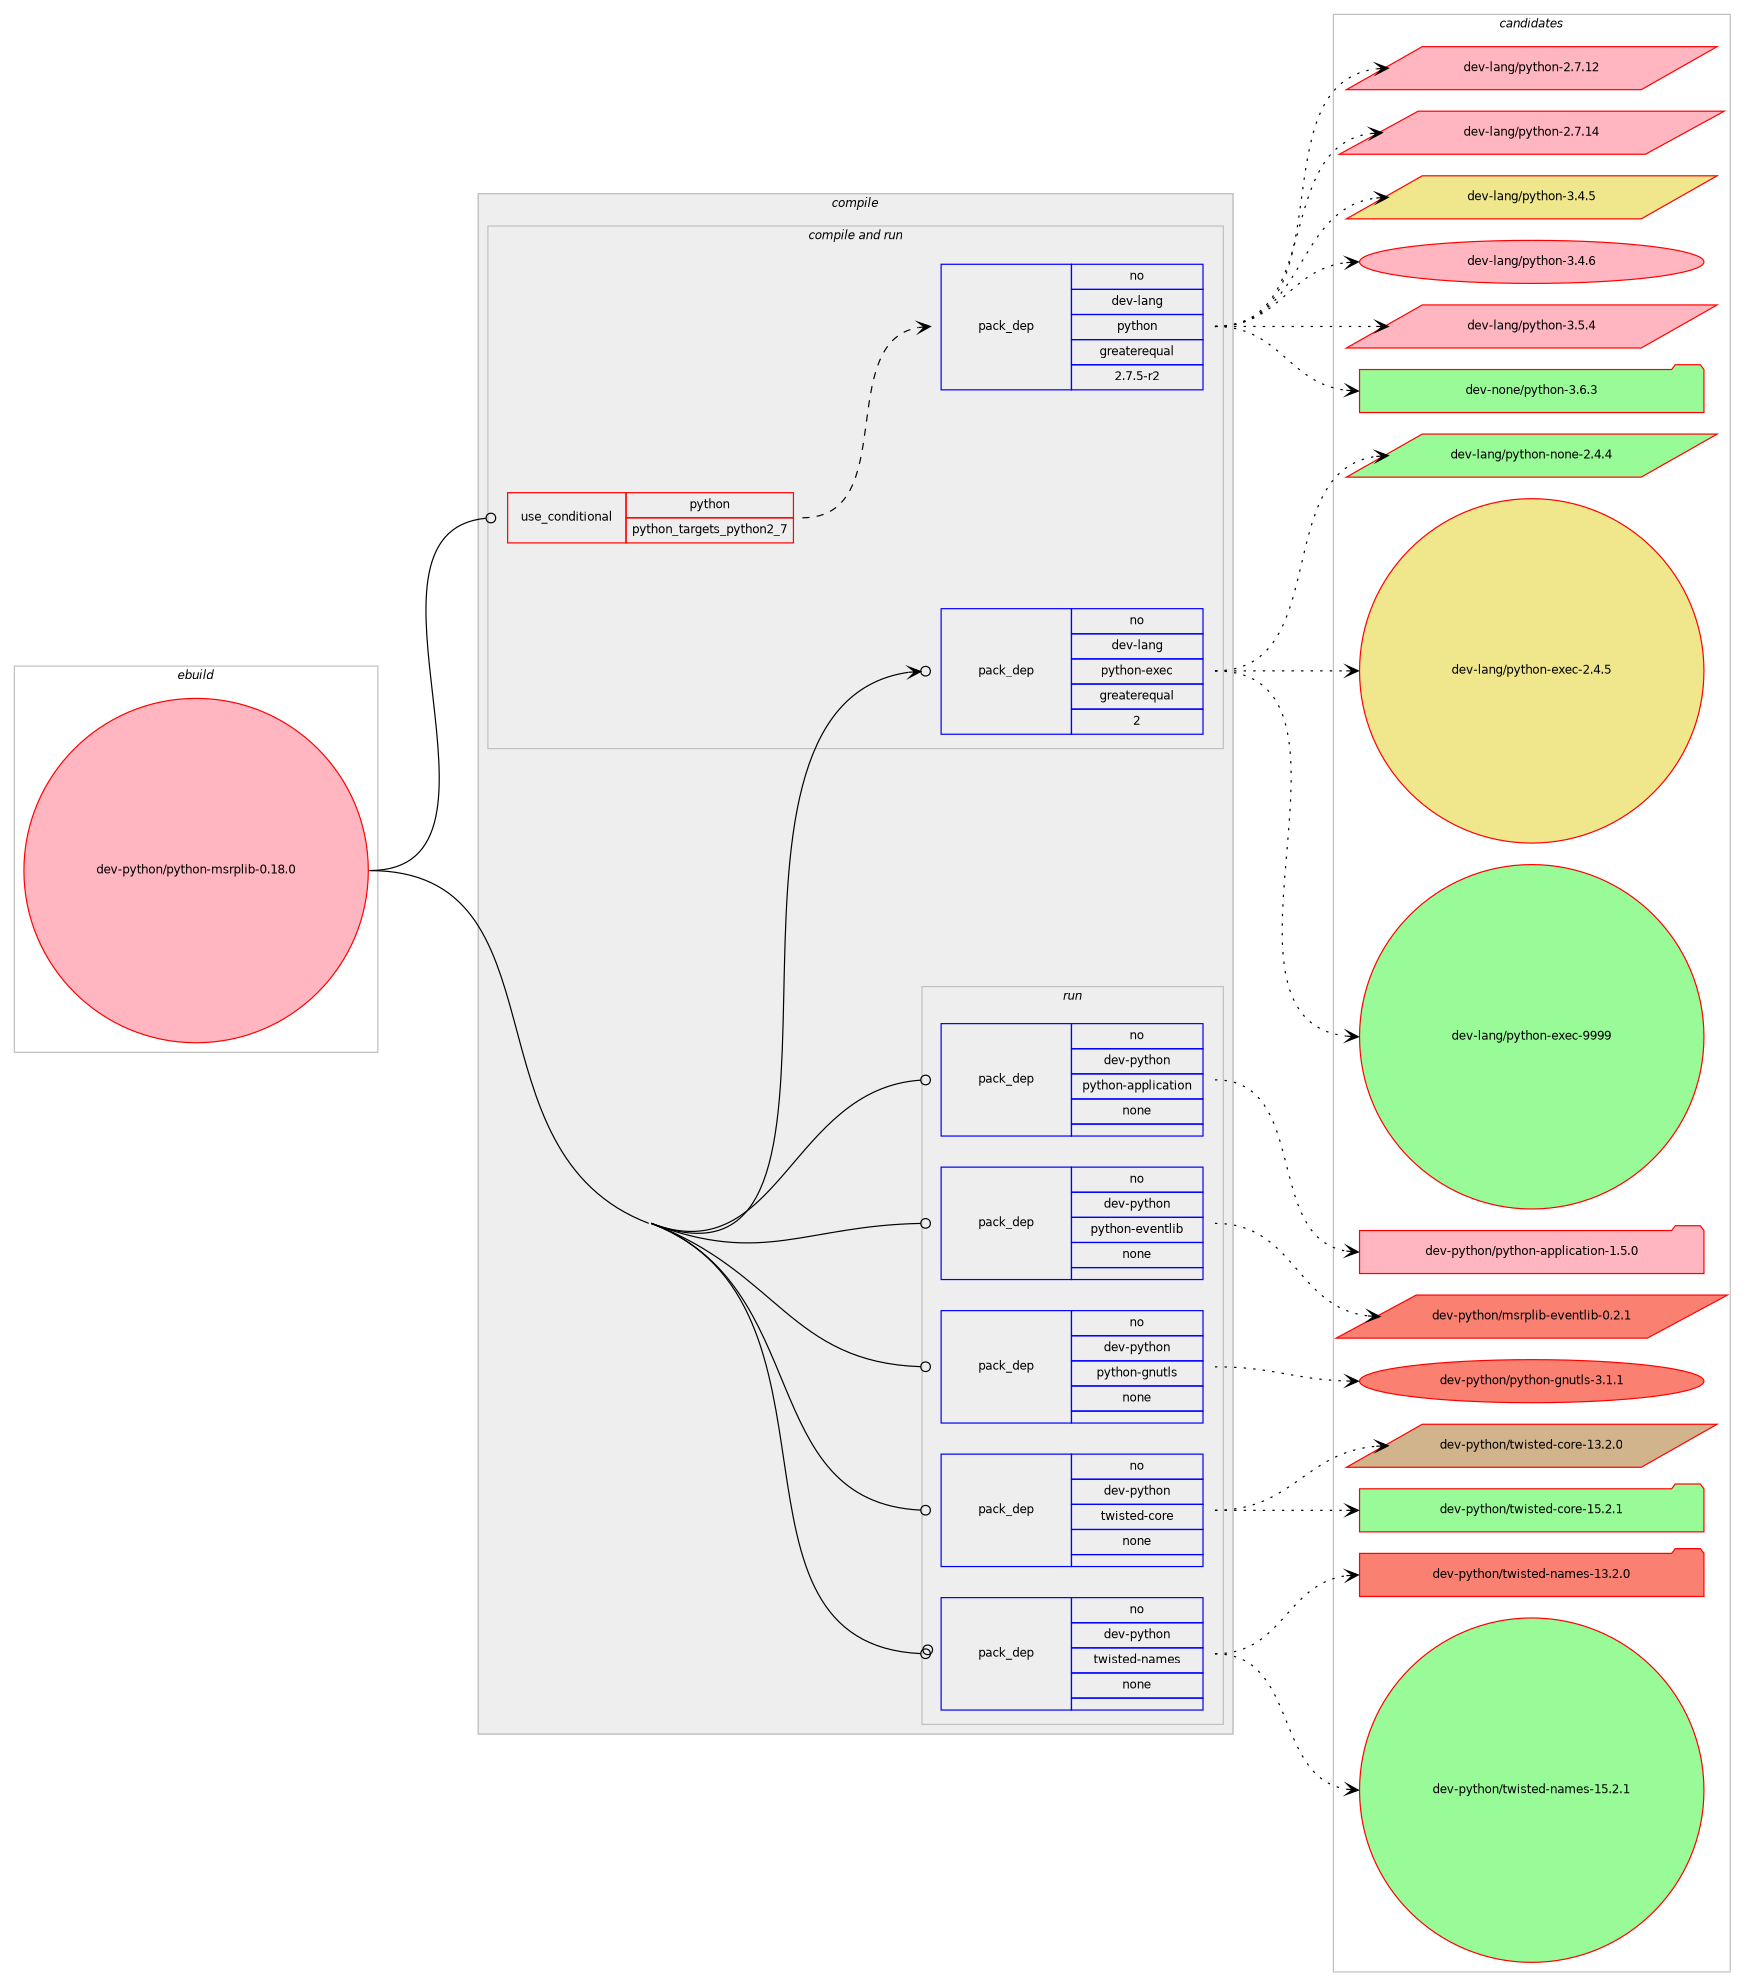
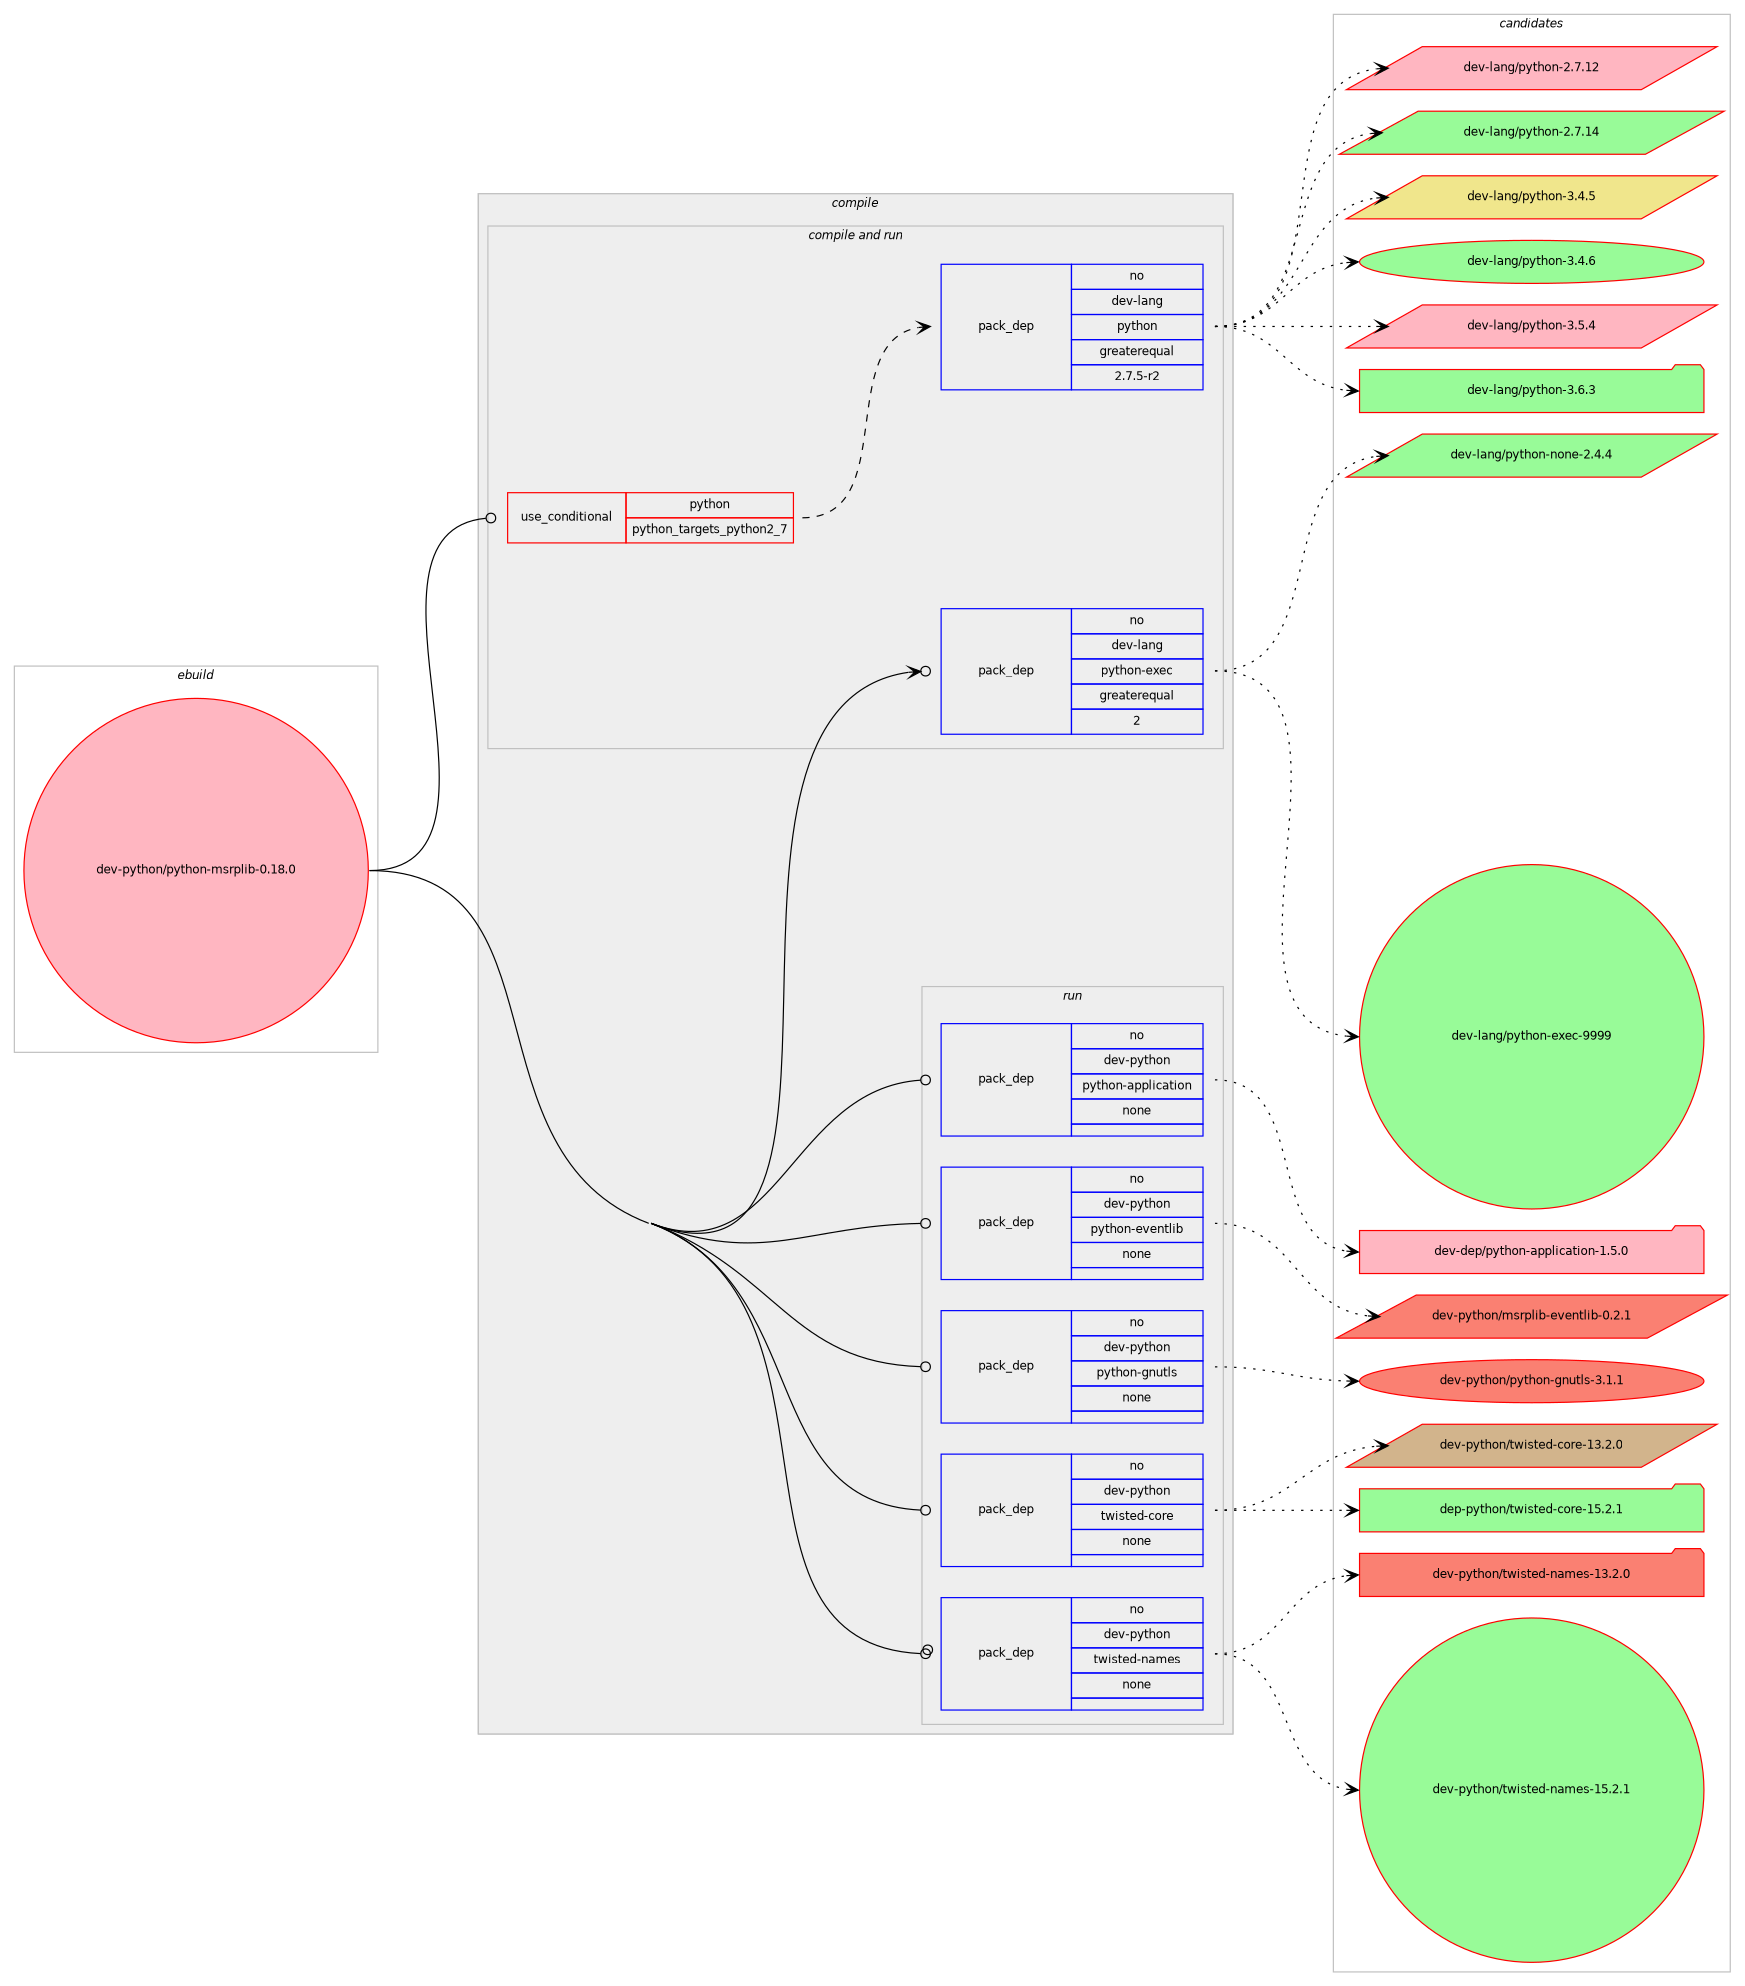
node "dev-lang/python-2.7.14": fillcolor lightpink -> palegreen
node "dev-lang/python-3.4.6": fillcolor lightpink -> palegreen
node "dev-none/python-3.6.3": label "dev-none/python-3.6.3" -> "dev-lang/python-3.6.3"
node "dev-lang/python-exec-2.4.5": removed
node "dev-python/python-application-1.5.0": label "dev-python/python-application-1.5.0" -> "dev-dep/python-application-1.5.0"
node "dev-python/twisted-core-15.2.1": label "dev-python/twisted-core-15.2.1" -> "dep-python/twisted-core-15.2.1"
